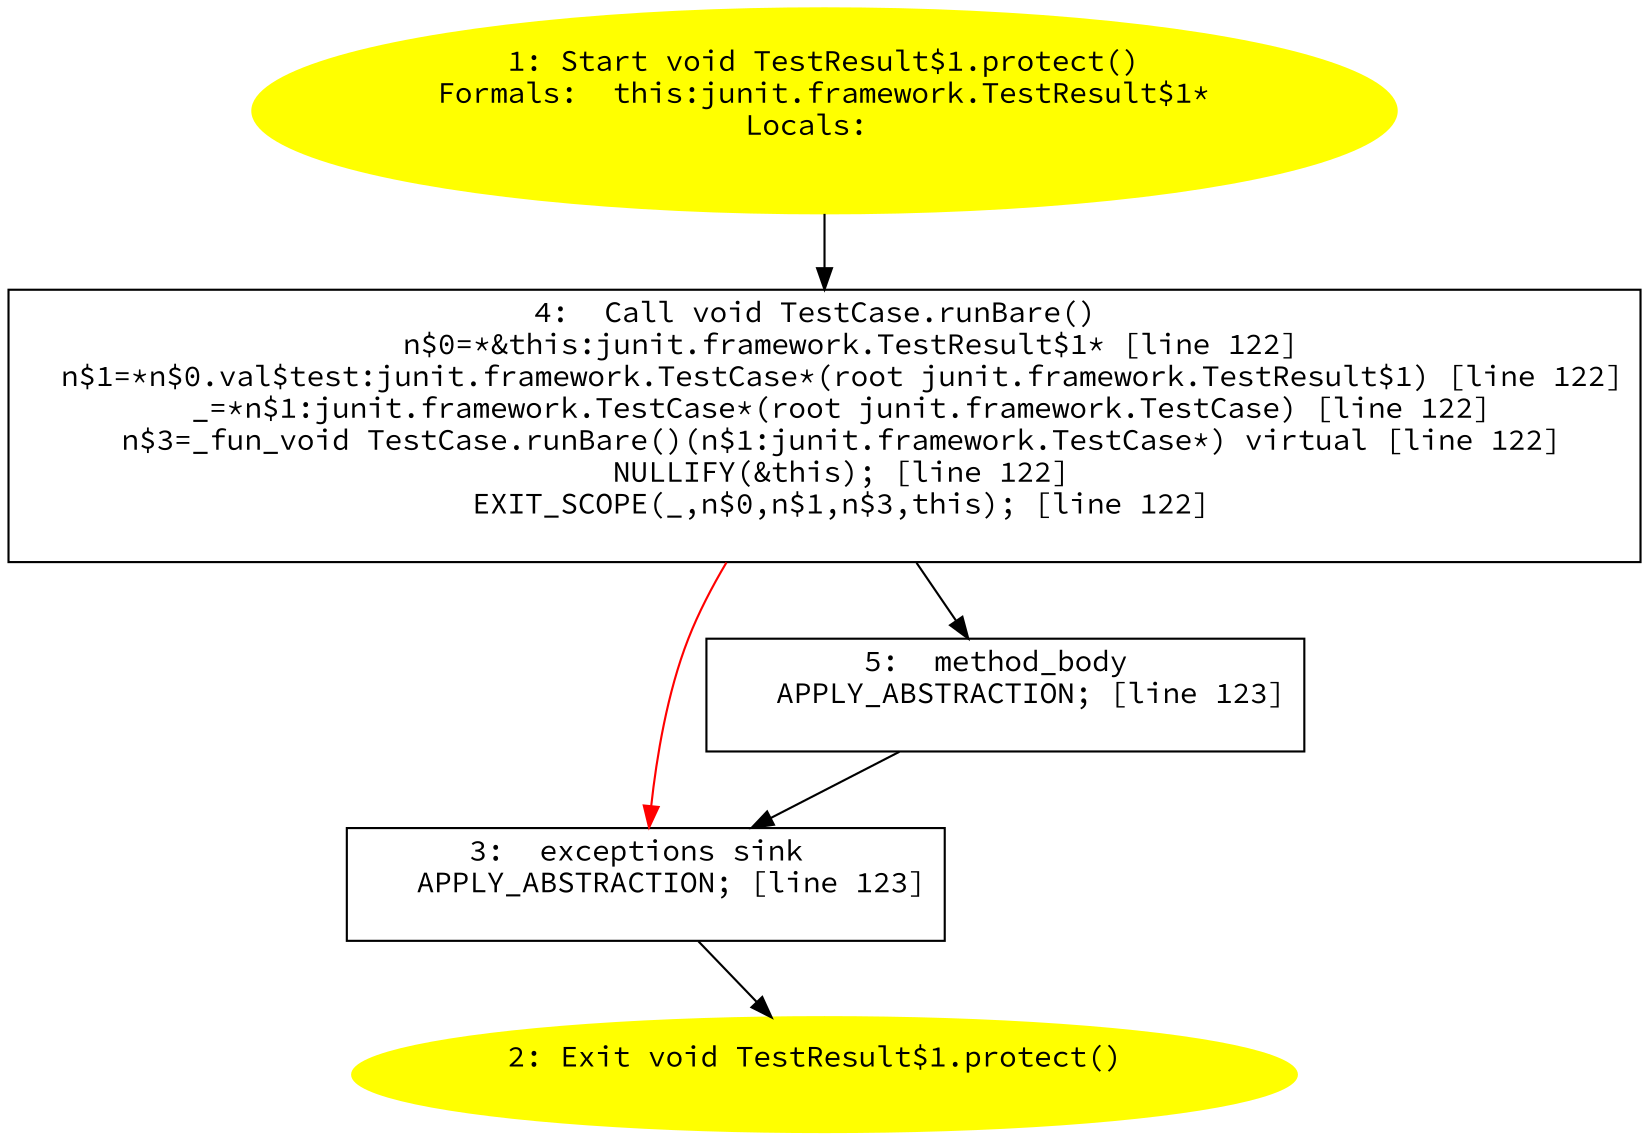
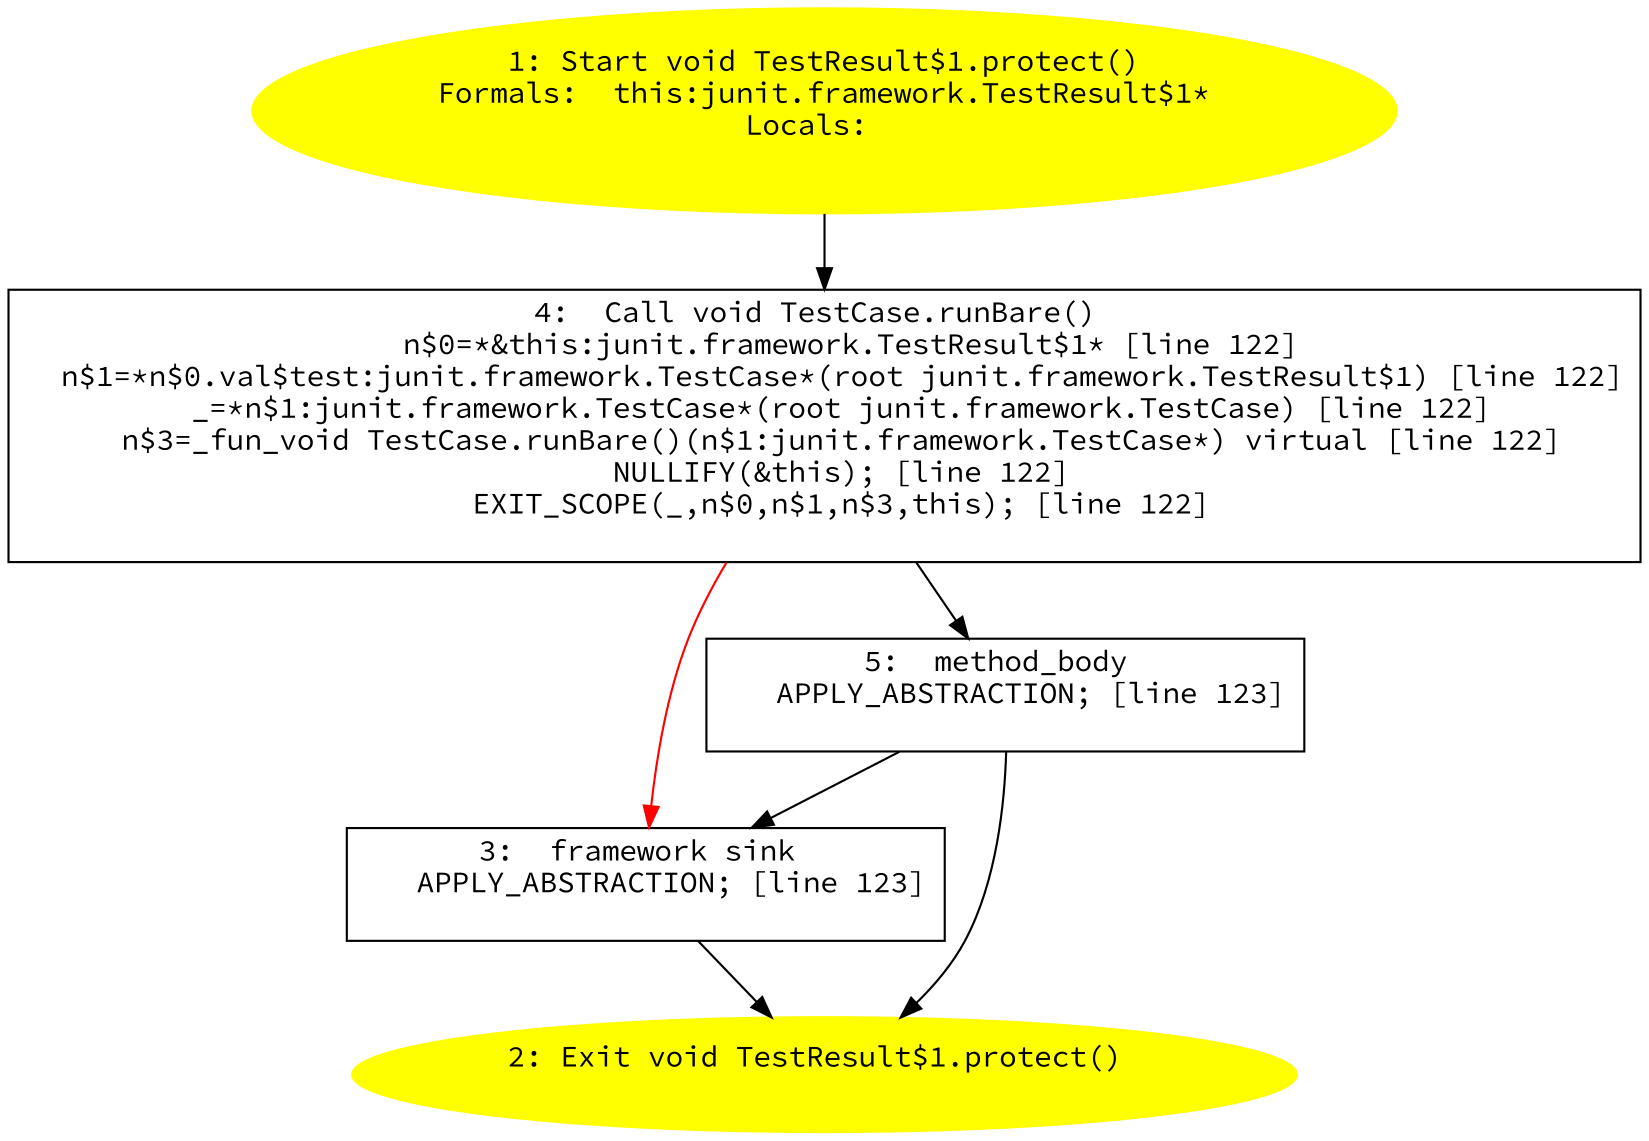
node "3:  exceptions sink APPLY_ABSTRACTION; [line 123]": label "3:  exceptions sink APPLY_ABSTRACTION; [line 123]" -> "3:  framework sink APPLY_ABSTRACTION; [line 123]"
edge "5:  method_body APPLY_ABSTRACTION; [line 123]" -> "2: Exit void TestResult$1.protect()": added
